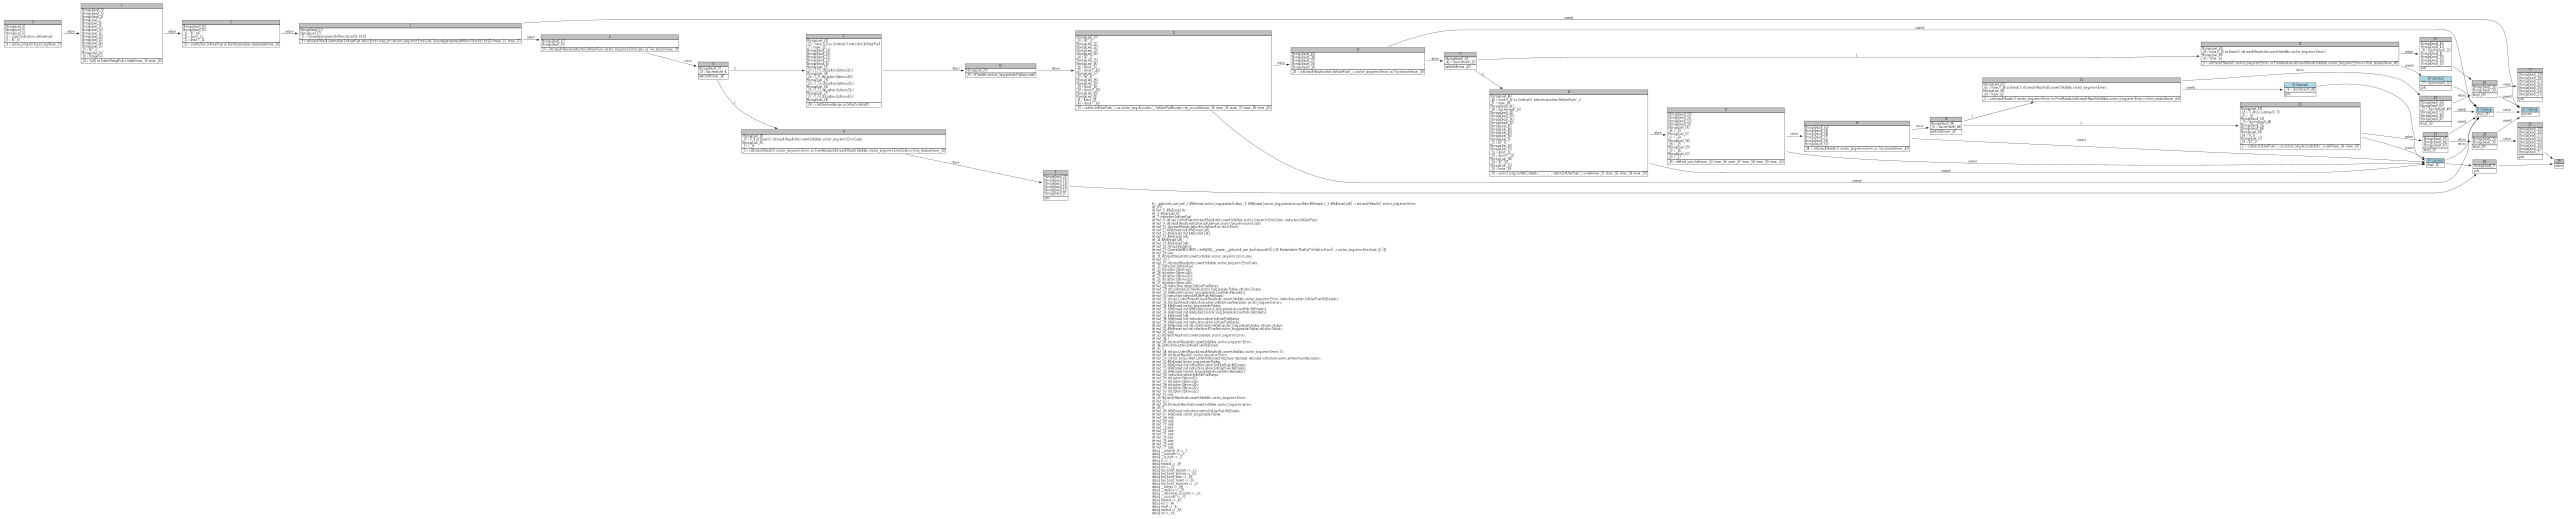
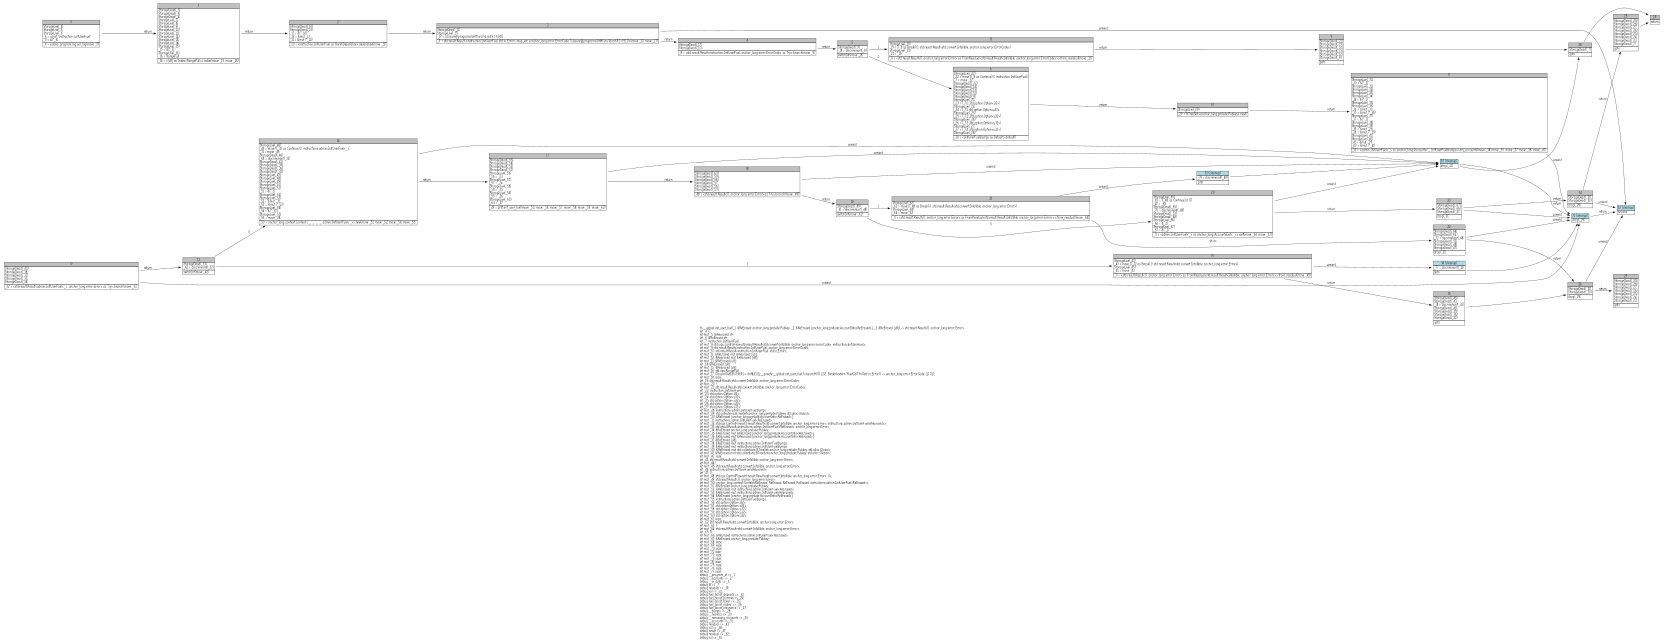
edge "11" -> "12": removed, label "return"
